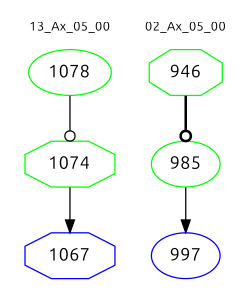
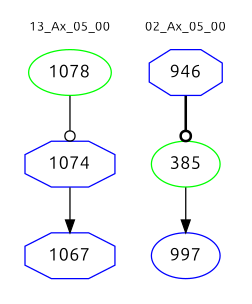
node "946": color green -> blue
node "1074": color green -> blue
node "985": label "985" -> "385"
